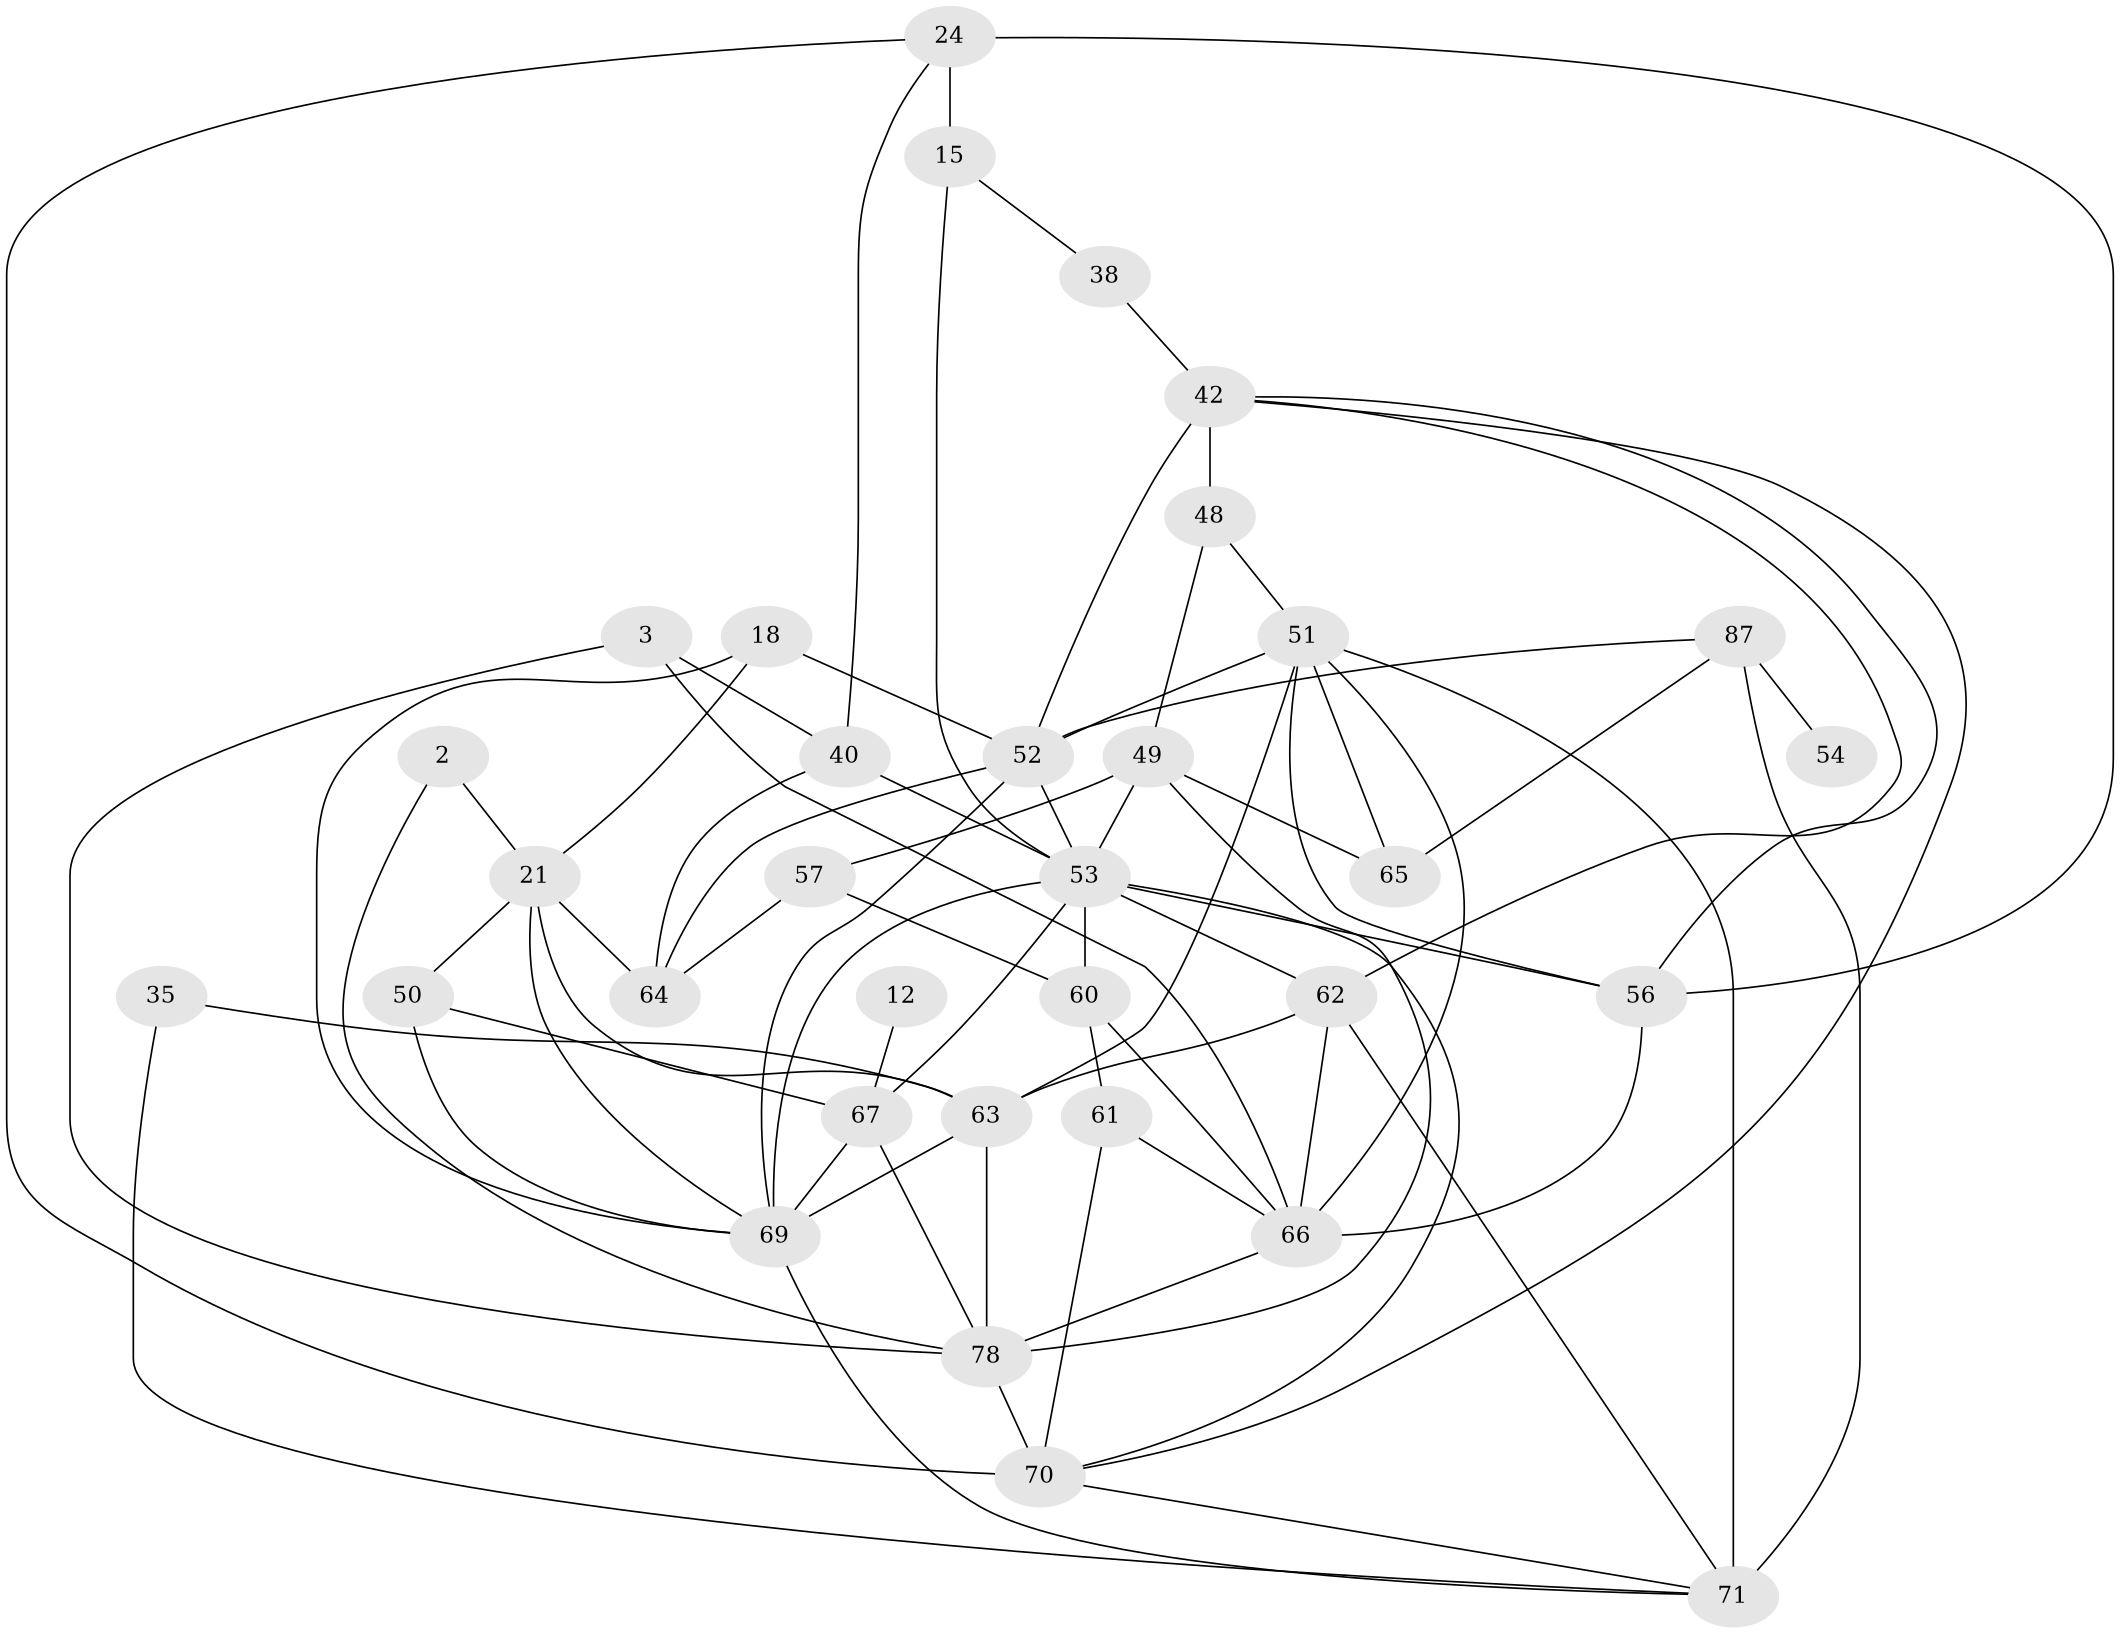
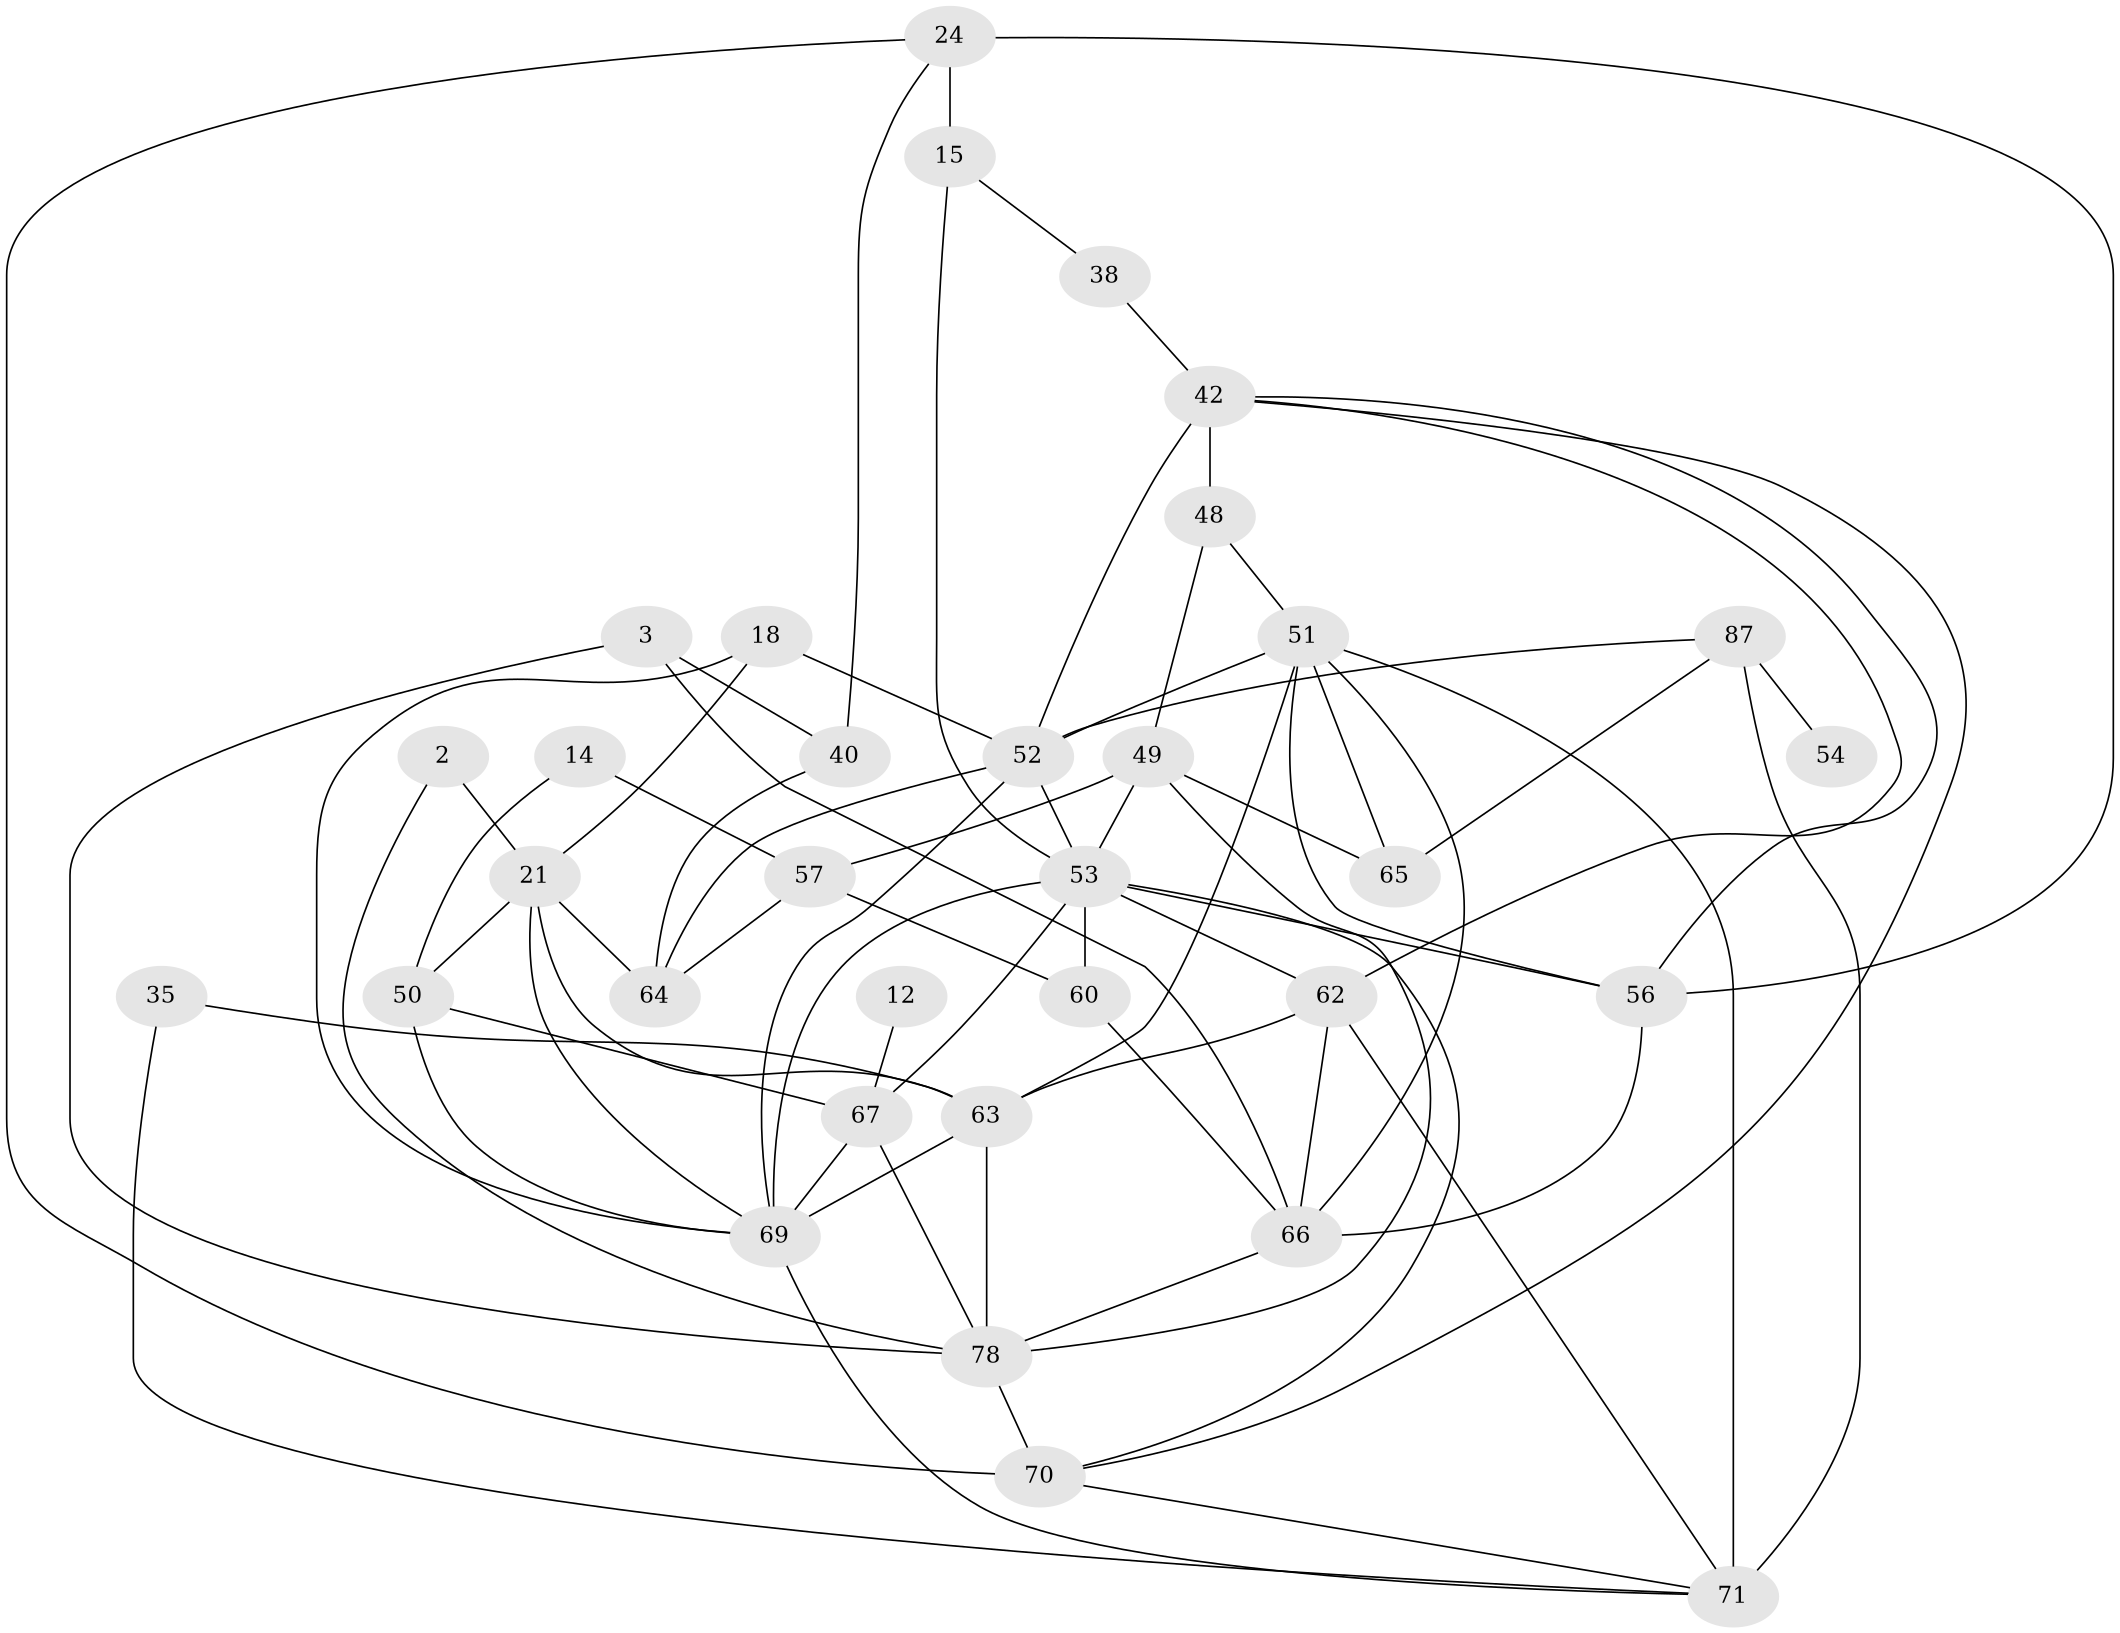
node "14": added
edge "40" -- "53": removed
node "61": removed
